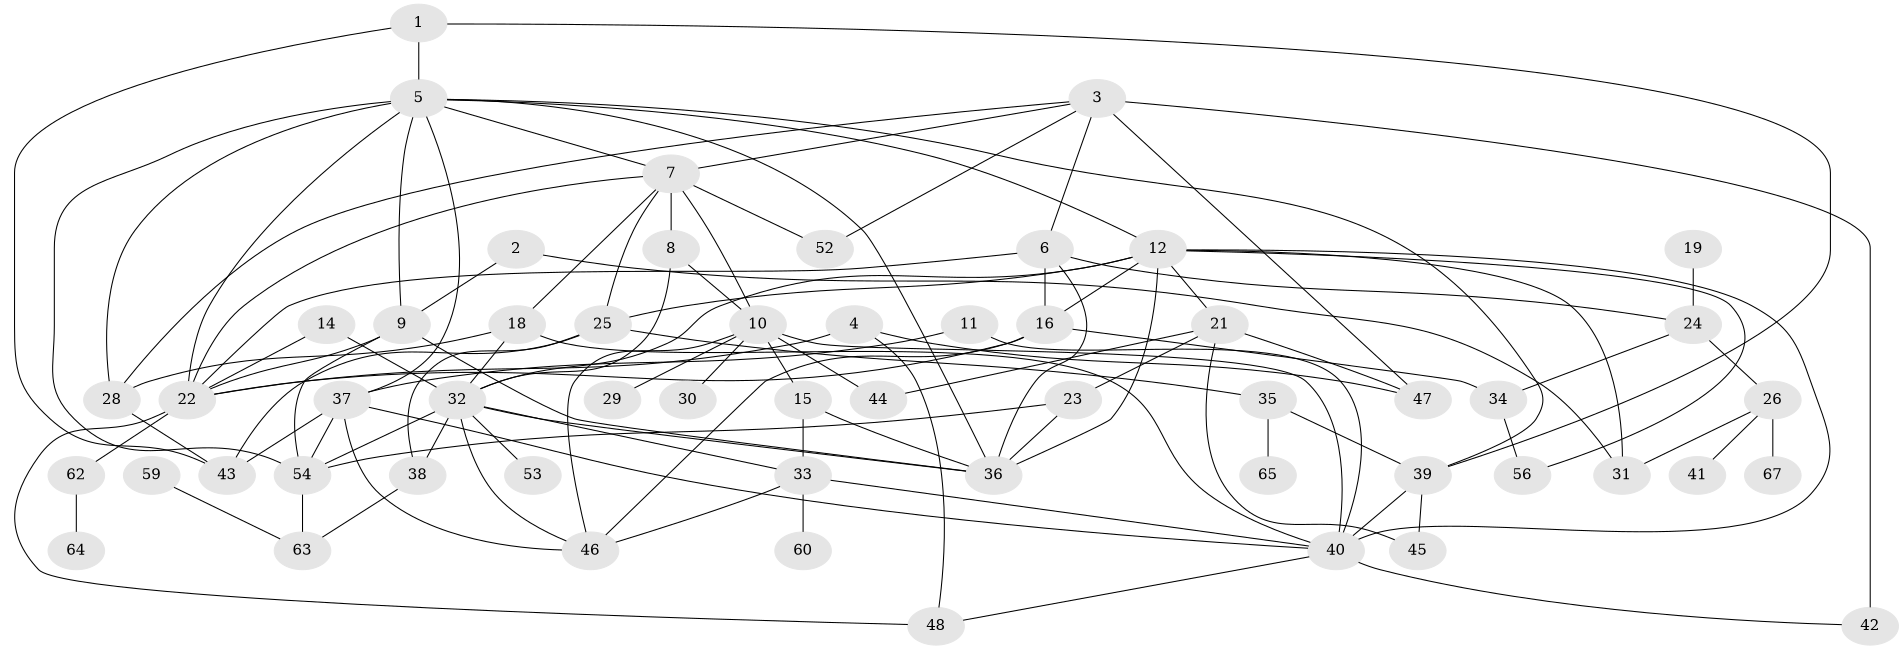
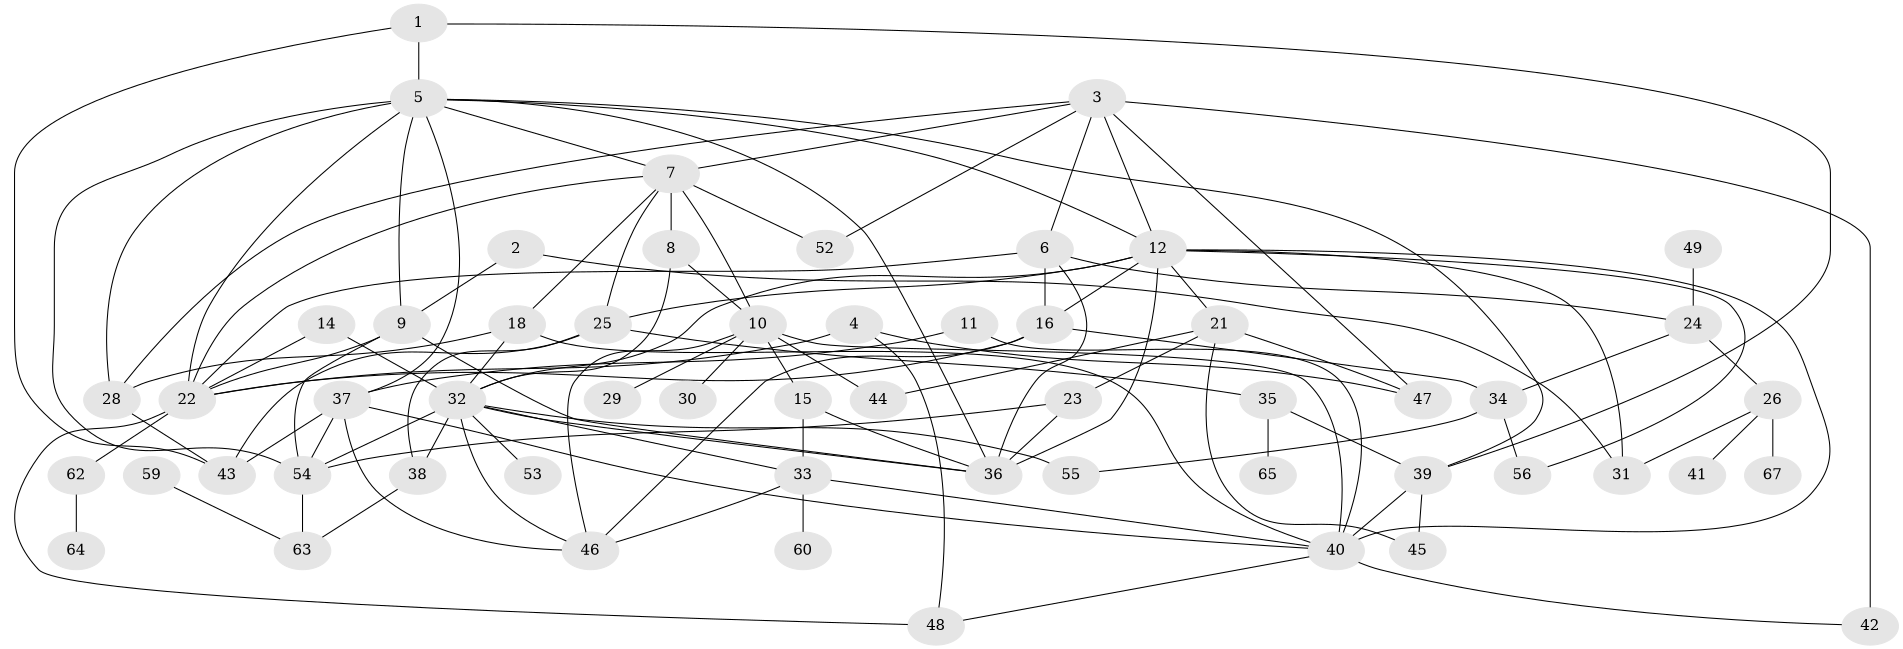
edge "3" -- "12": added
node "19": label "19" -> "49"
node "55": added
